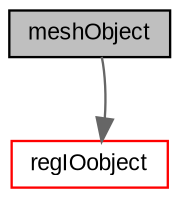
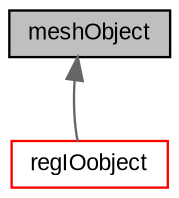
edge "meshObject" -> "regIOobject": reversed
